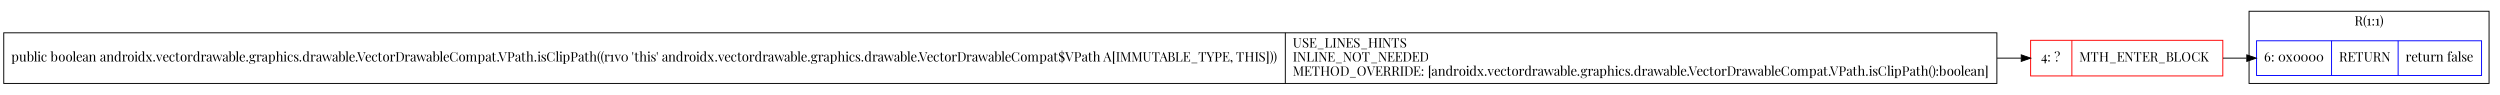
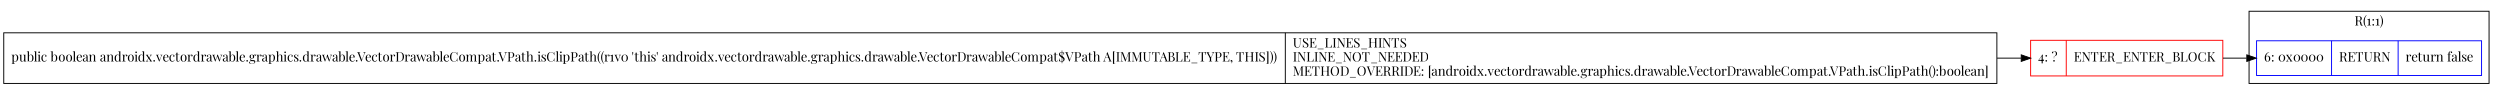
node "4: ?": text "MTH_ENTER_BLOCK" -> "ENTER_ENTER_BLOCK"
